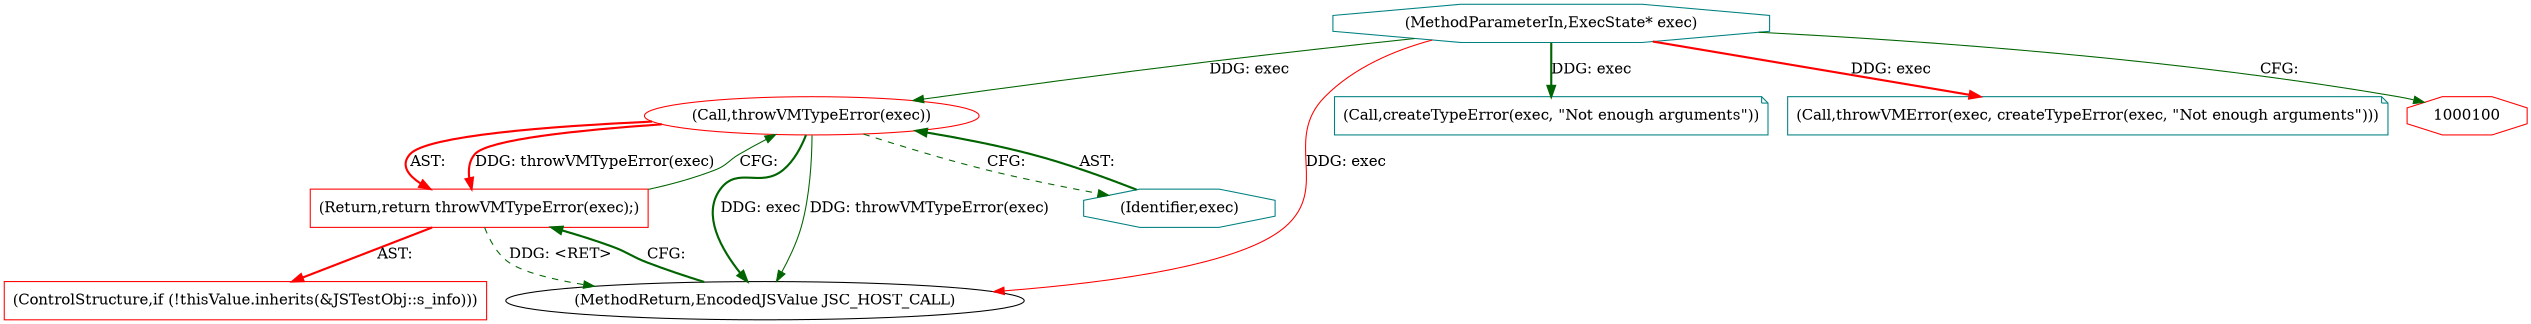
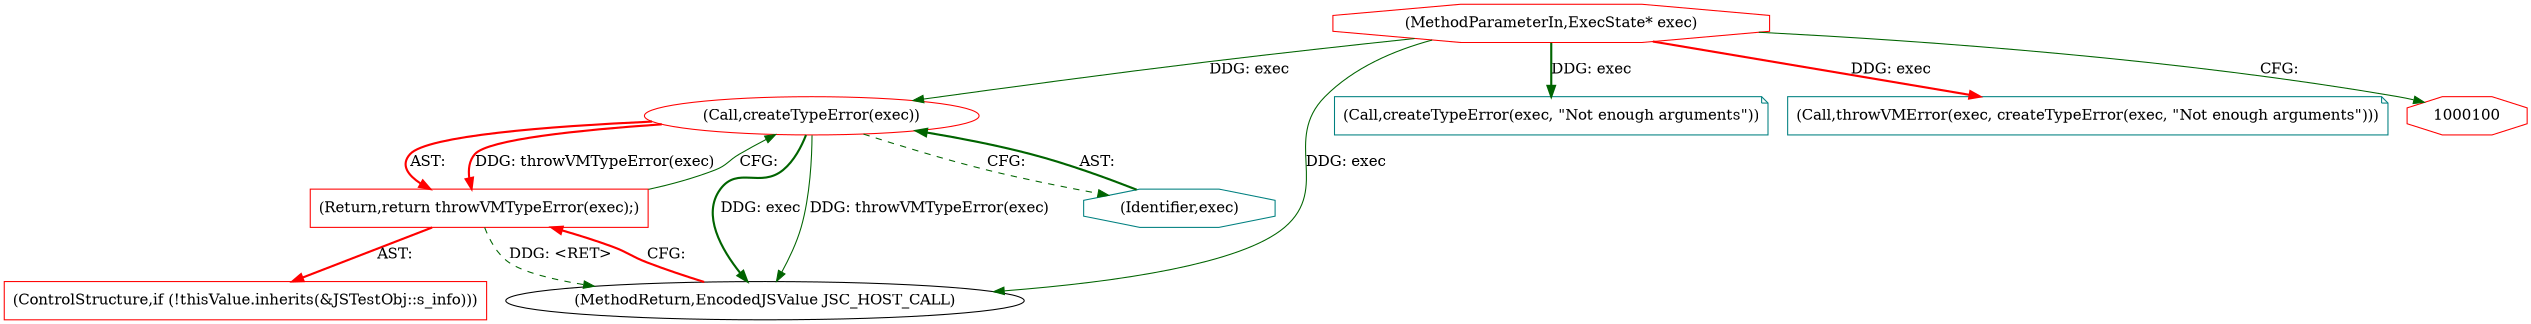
node "(MethodParameterIn,ExecState* exec)": color teal -> red
node "(Call,throwVMTypeError(exec))": label "(Call,throwVMTypeError(exec))" -> "(Call,createTypeError(exec))"
edge "(MethodParameterIn,ExecState* exec)" -> "(MethodReturn,EncodedJSValue JSC_HOST_CALL)": color red -> darkgreen
edge "(MethodReturn,EncodedJSValue JSC_HOST_CALL)" -> "(Return,return throwVMTypeError(exec);)": color darkgreen -> red
